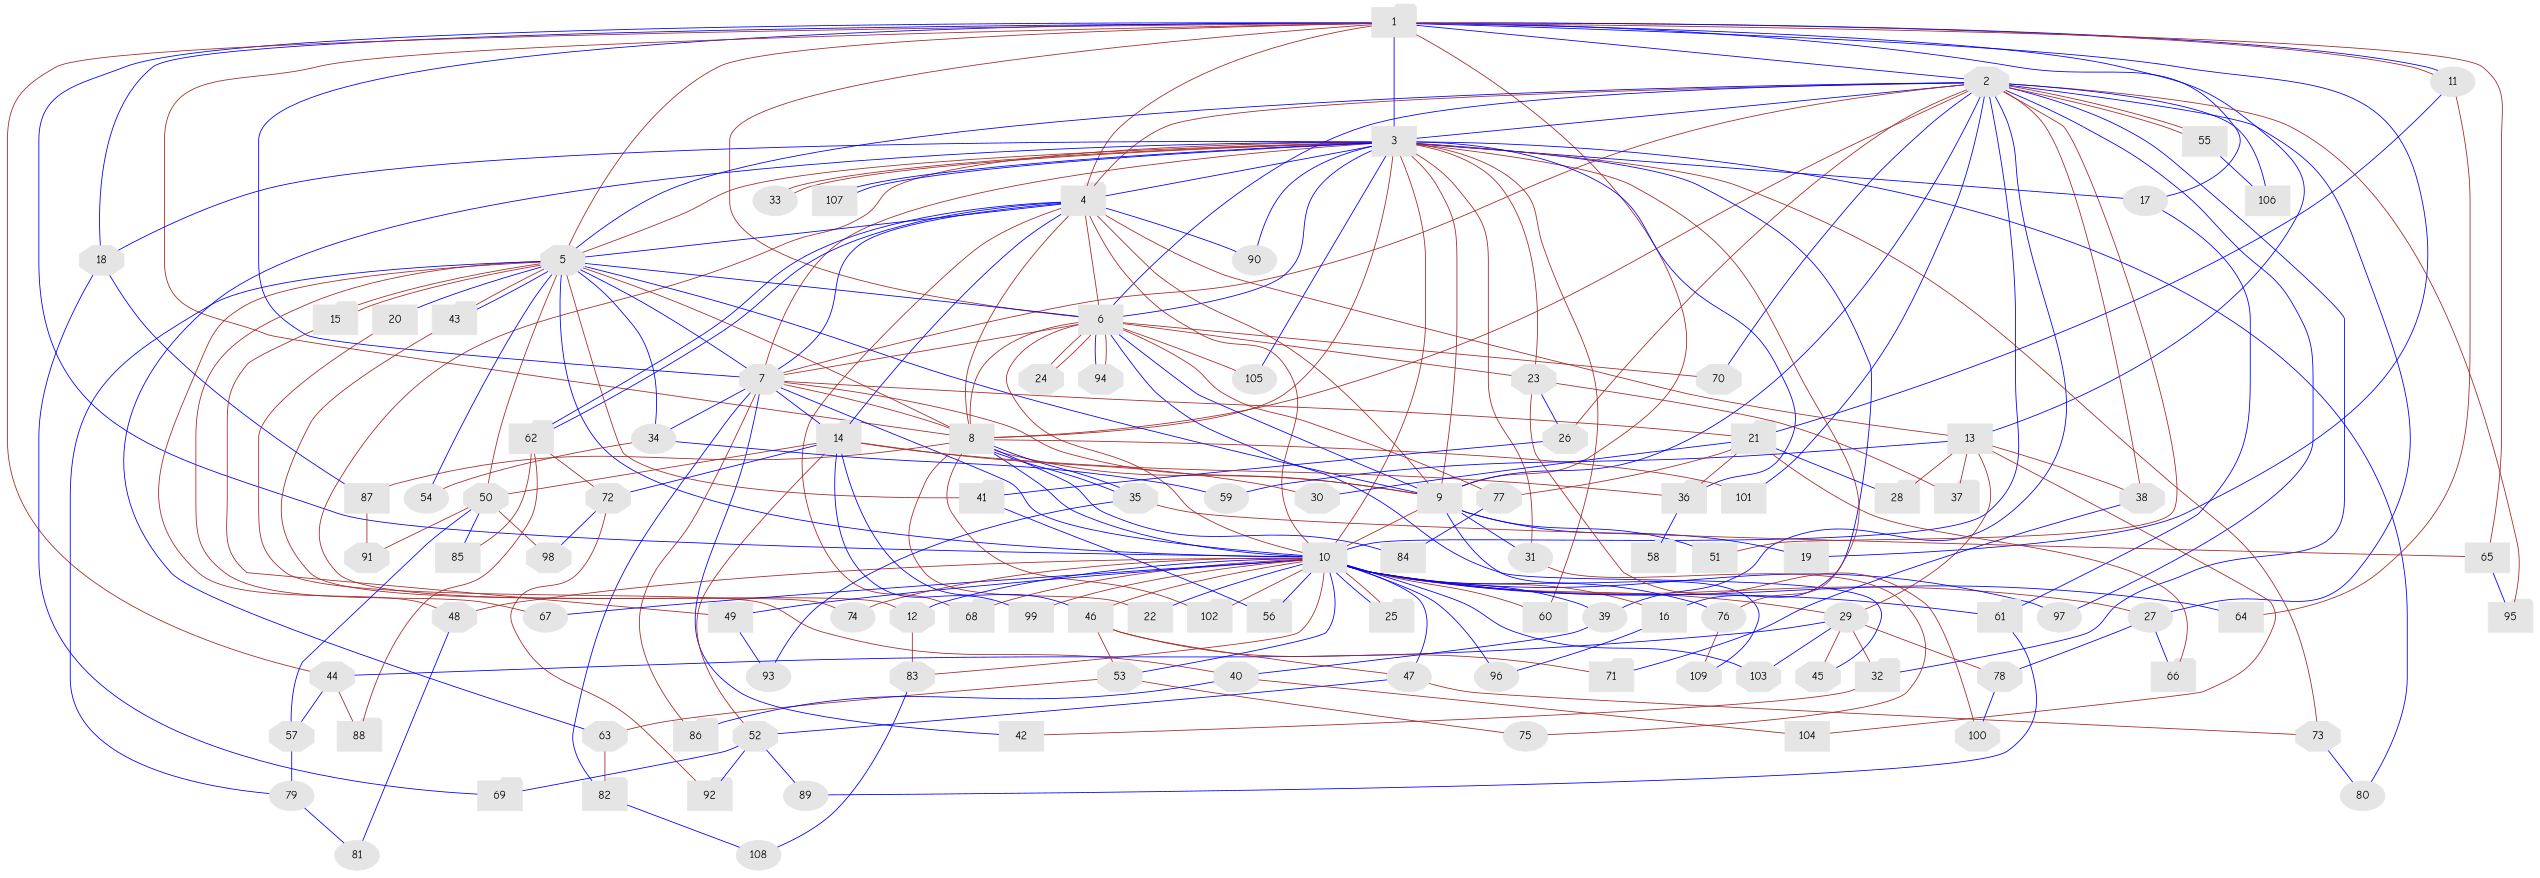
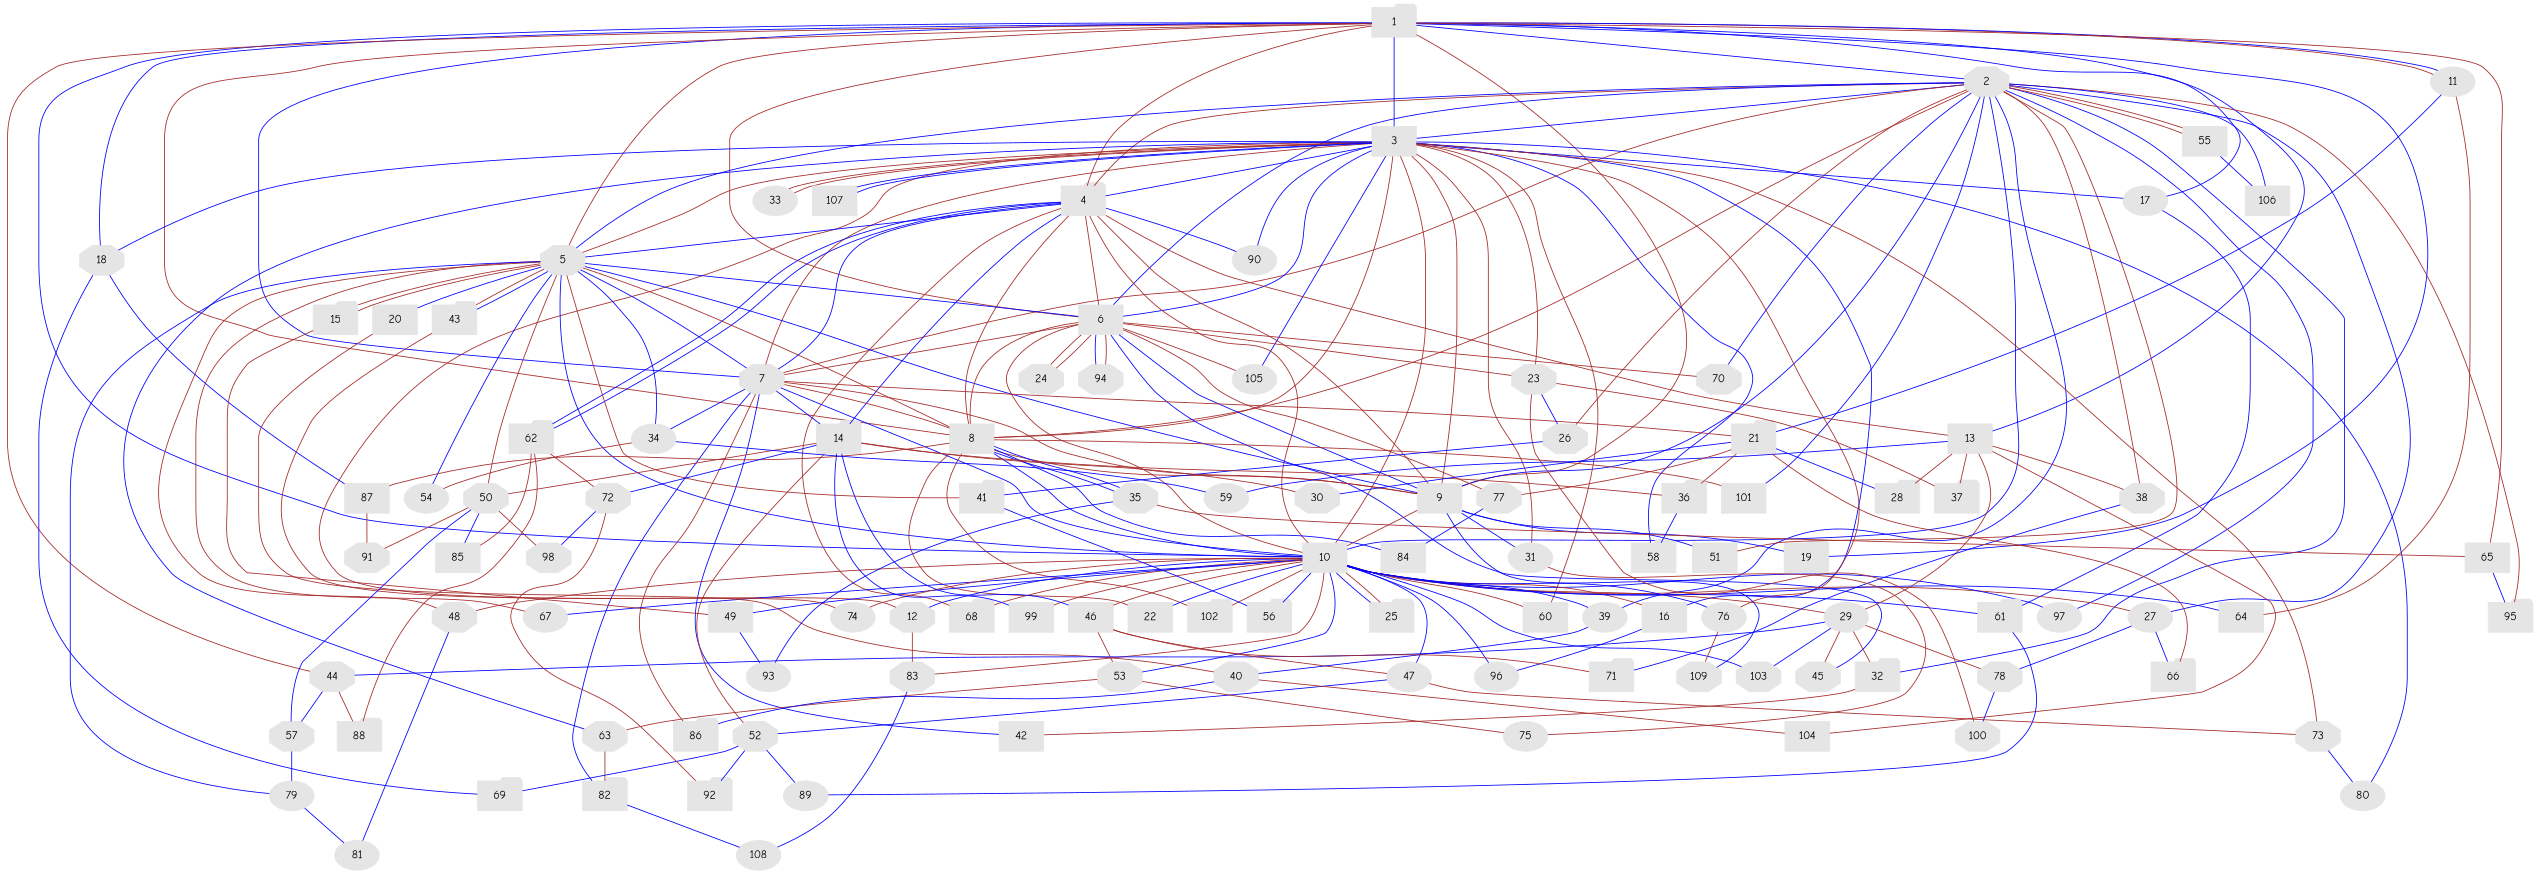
edge "3" -- "36": now "3" -- "58"
